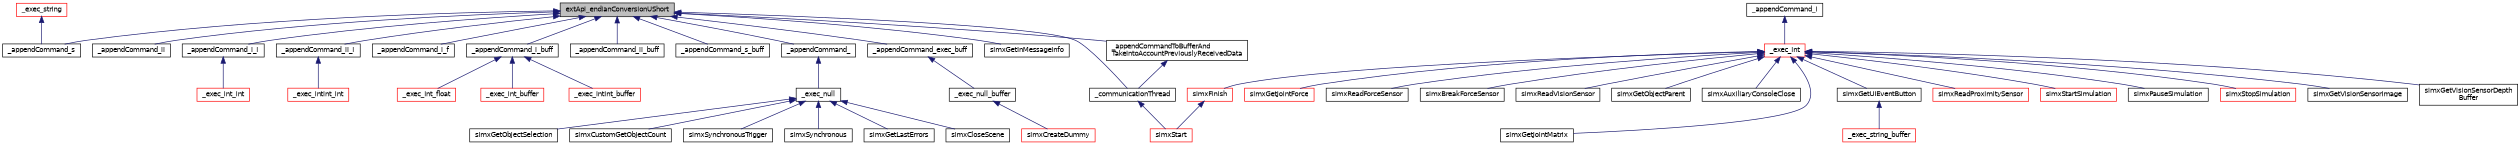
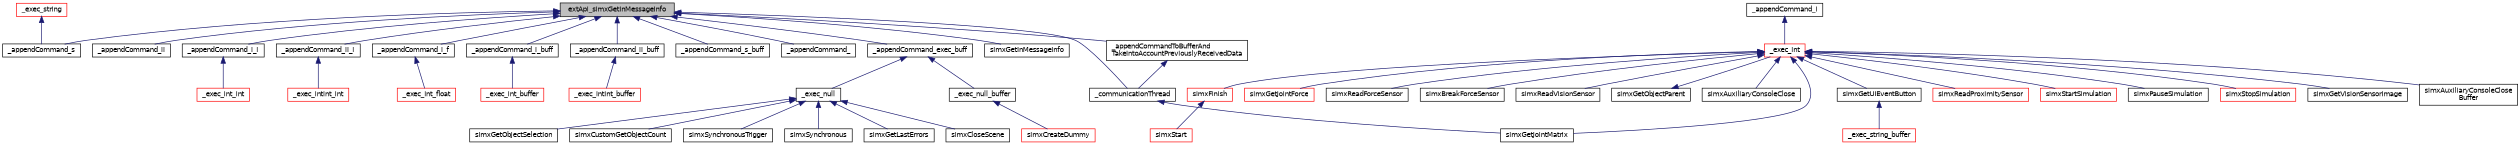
node "extApi_endianConversionUShort": label "extApi_endianConversionUShort" -> "extApi_simxGetInMessageInfo"
edge "simxGetObjectParent" -> "_exec_int": reversed
edge "_exec_int_float" -> "_appendCommand_i_buff": now "_exec_int_float" -> "_appendCommand_i_f"
edge "_exec_intint_buffer" -> "_appendCommand_i_buff": now "_exec_intint_buffer" -> "_appendCommand_ii_buff"
edge "_exec_null" -> "_appendCommand_": now "_exec_null" -> "_appendCommand_exec_buff"
node "simxGetVisionSensorDepth Buffer": label "simxGetVisionSensorDepth Buffer" -> "simxAuxiliaryConsoleClose Buffer"
edge "simxStart" -> "_communicationThread": now "simxGetJointMatrix" -> "_communicationThread"
